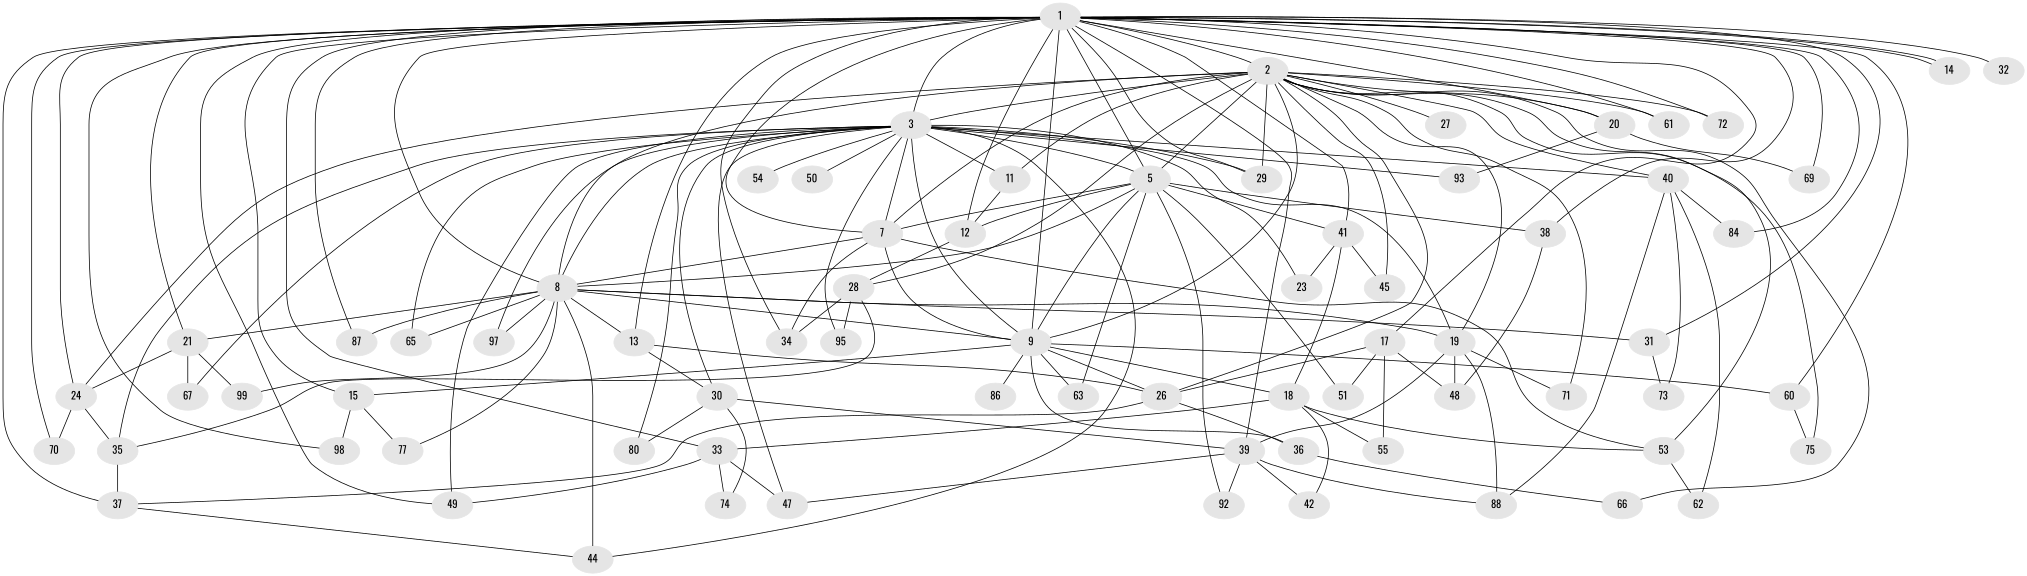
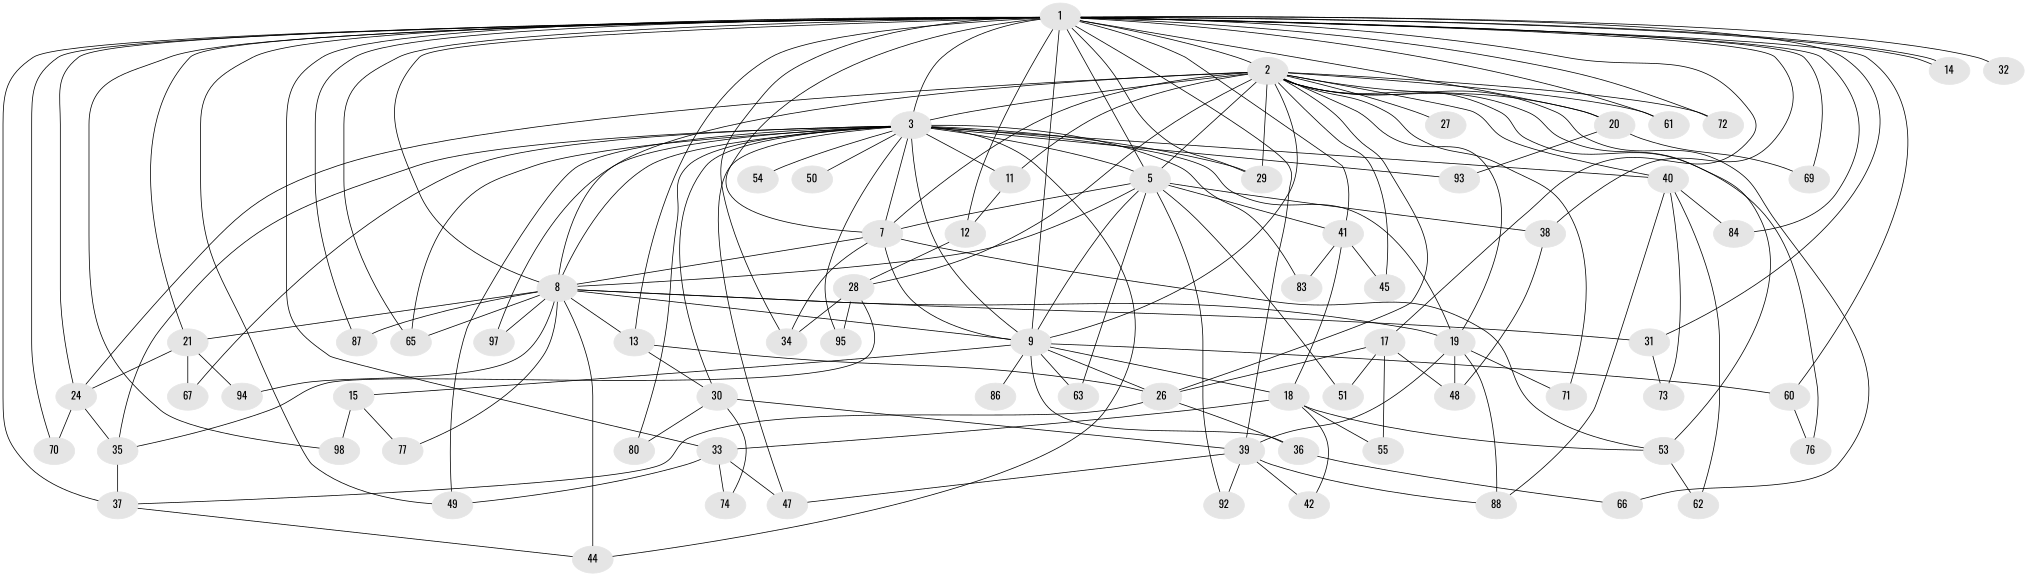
edge "1" -- "15": now "1" -- "65"
edge "5" -- "12": removed
node "23": label "23" -> "83"
node "99": label "99" -> "94"
node "75": label "75" -> "76"
